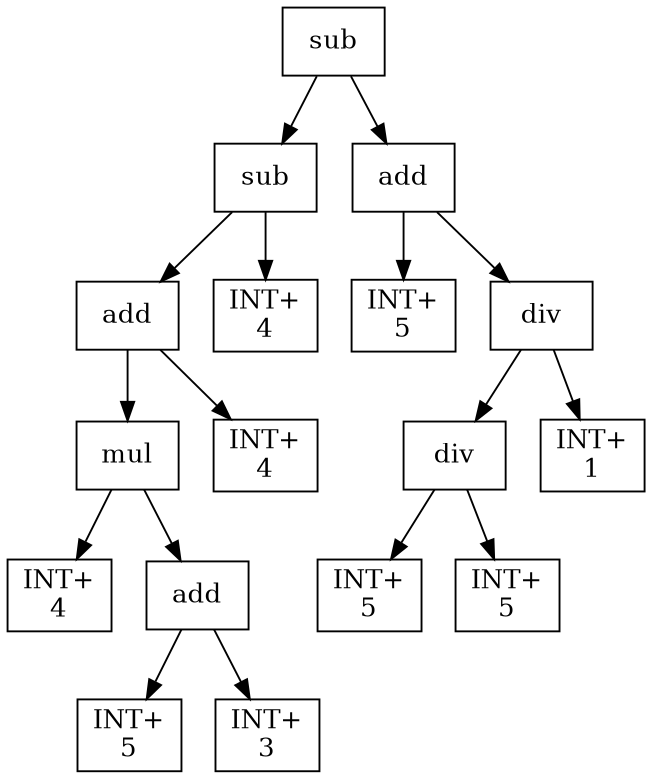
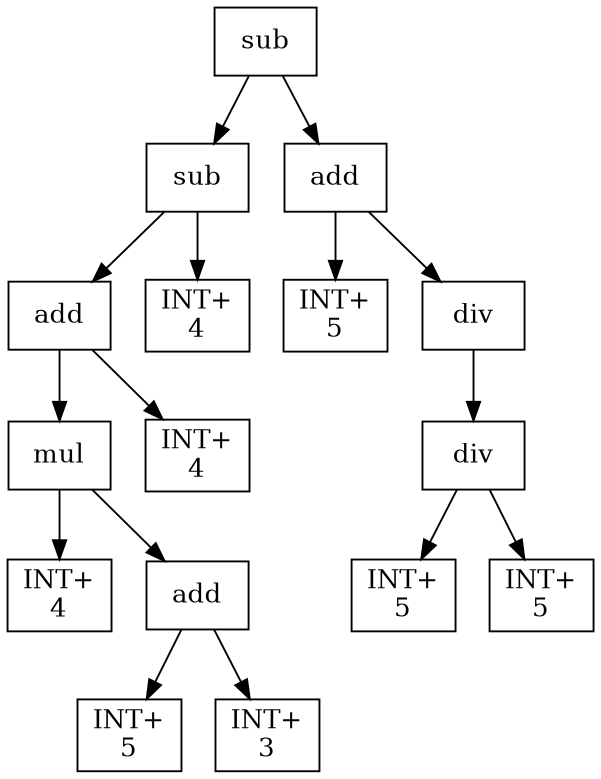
node "INT+ 1": removed
